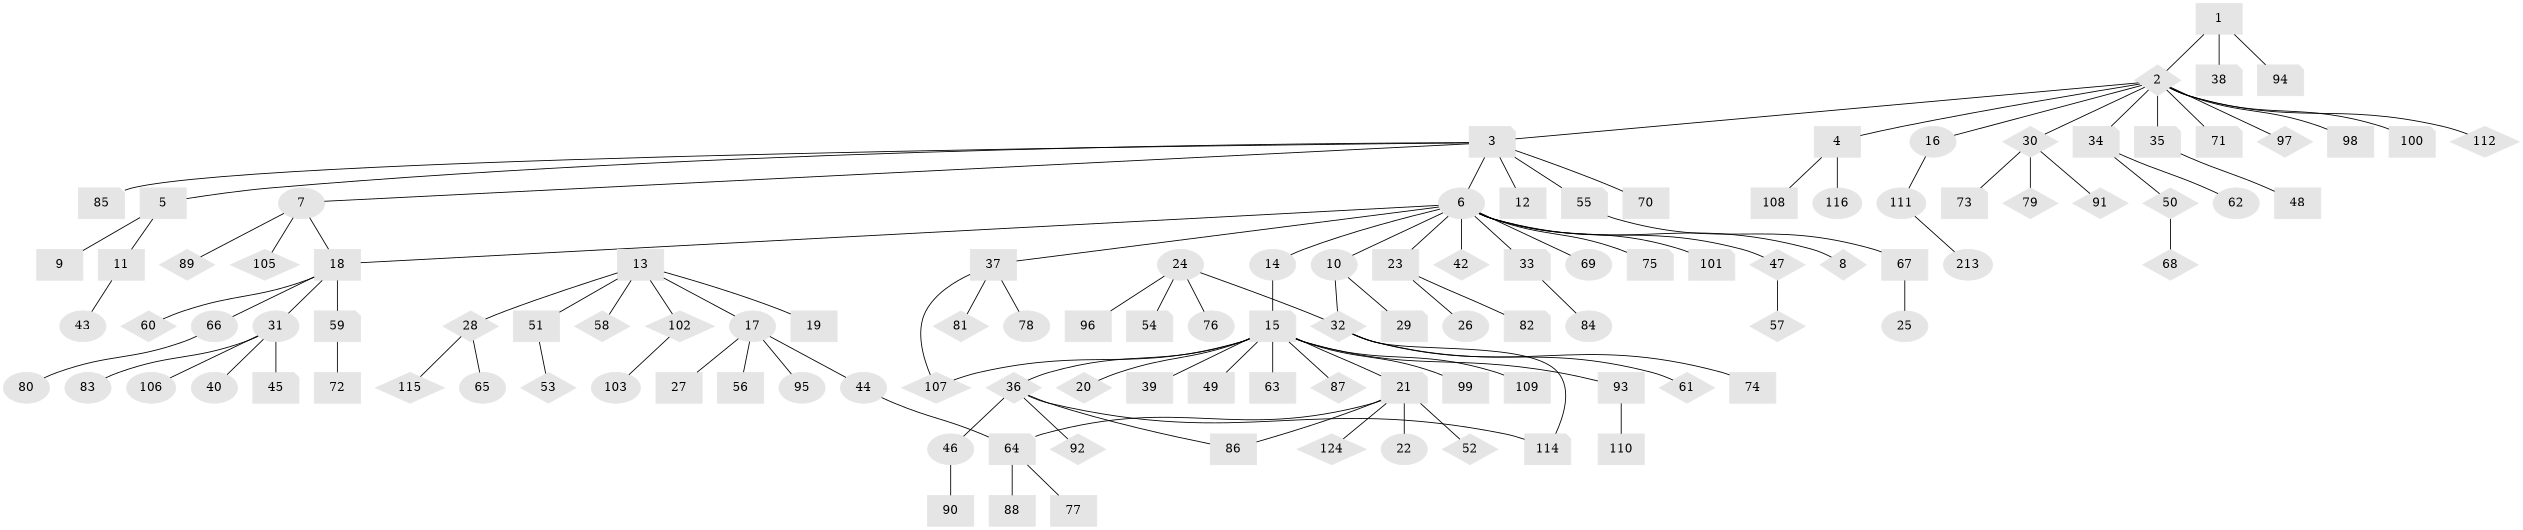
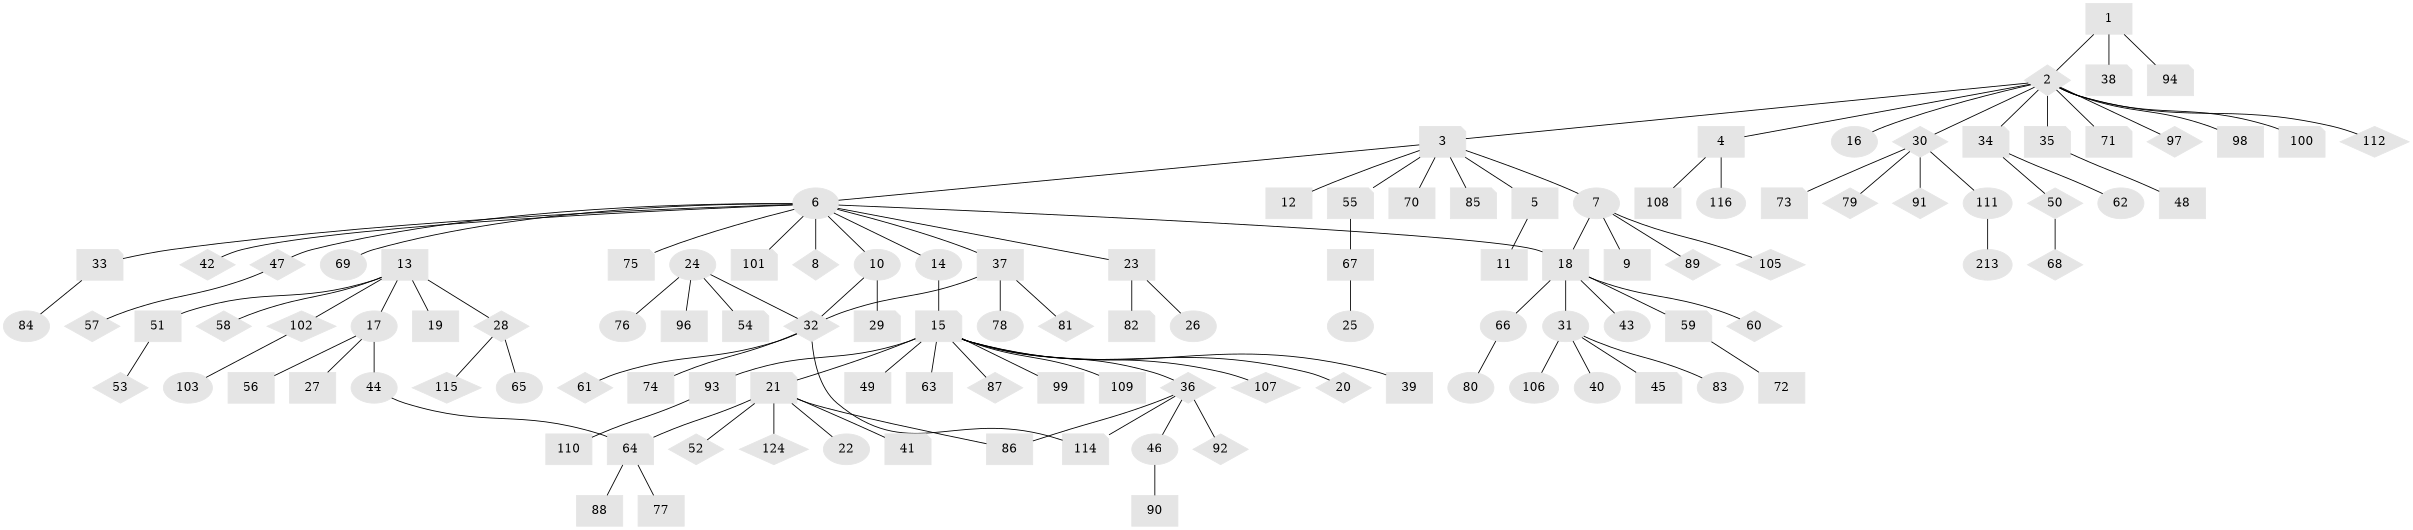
edge "16" -- "111": now "30" -- "111"
edge "5" -- "9": now "7" -- "9"
edge "11" -- "43": now "18" -- "43"
edge "37" -- "107": now "37" -- "32"
node "95": removed
node "41": added
